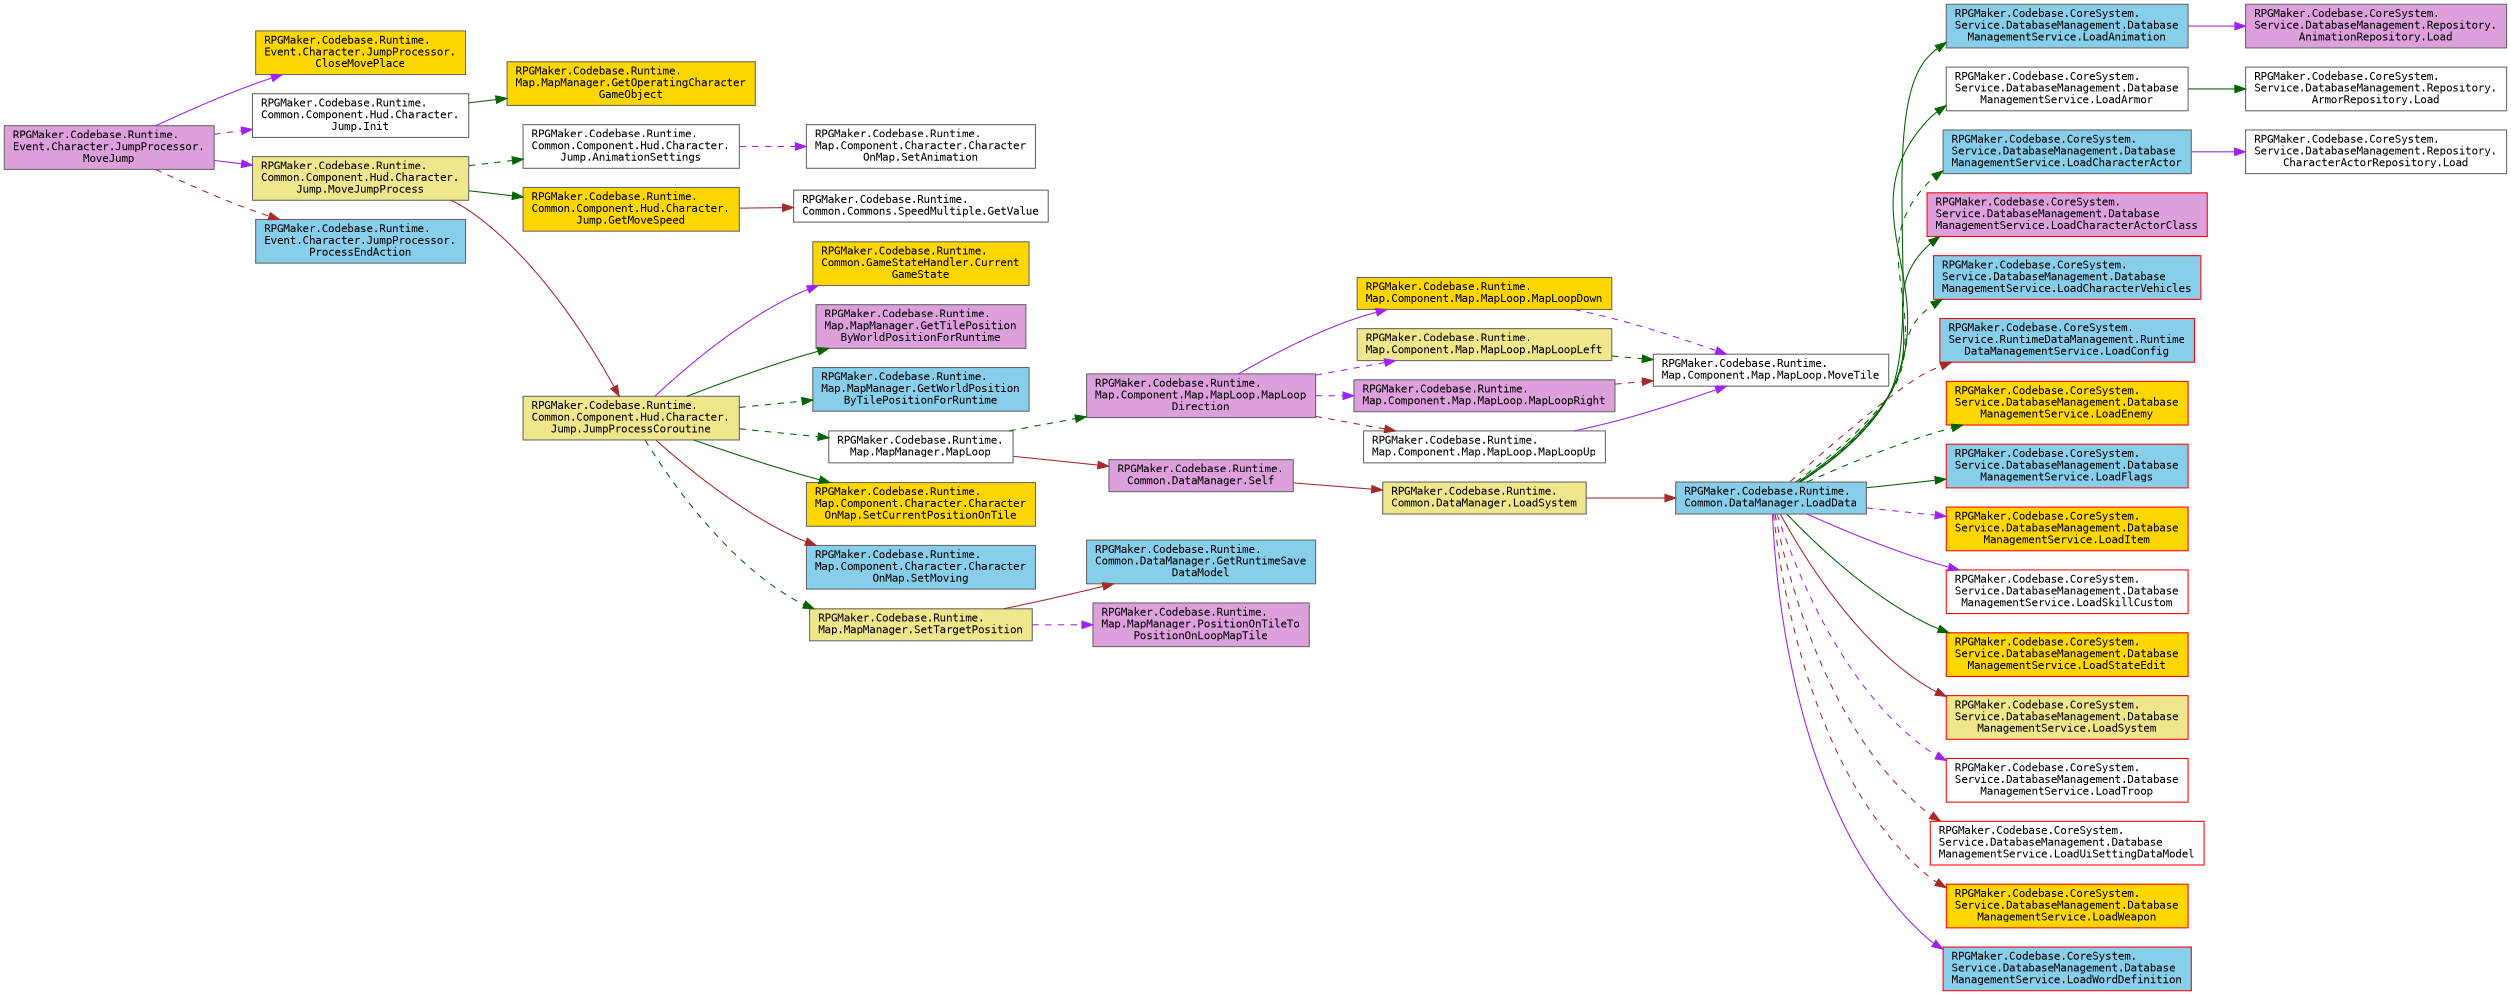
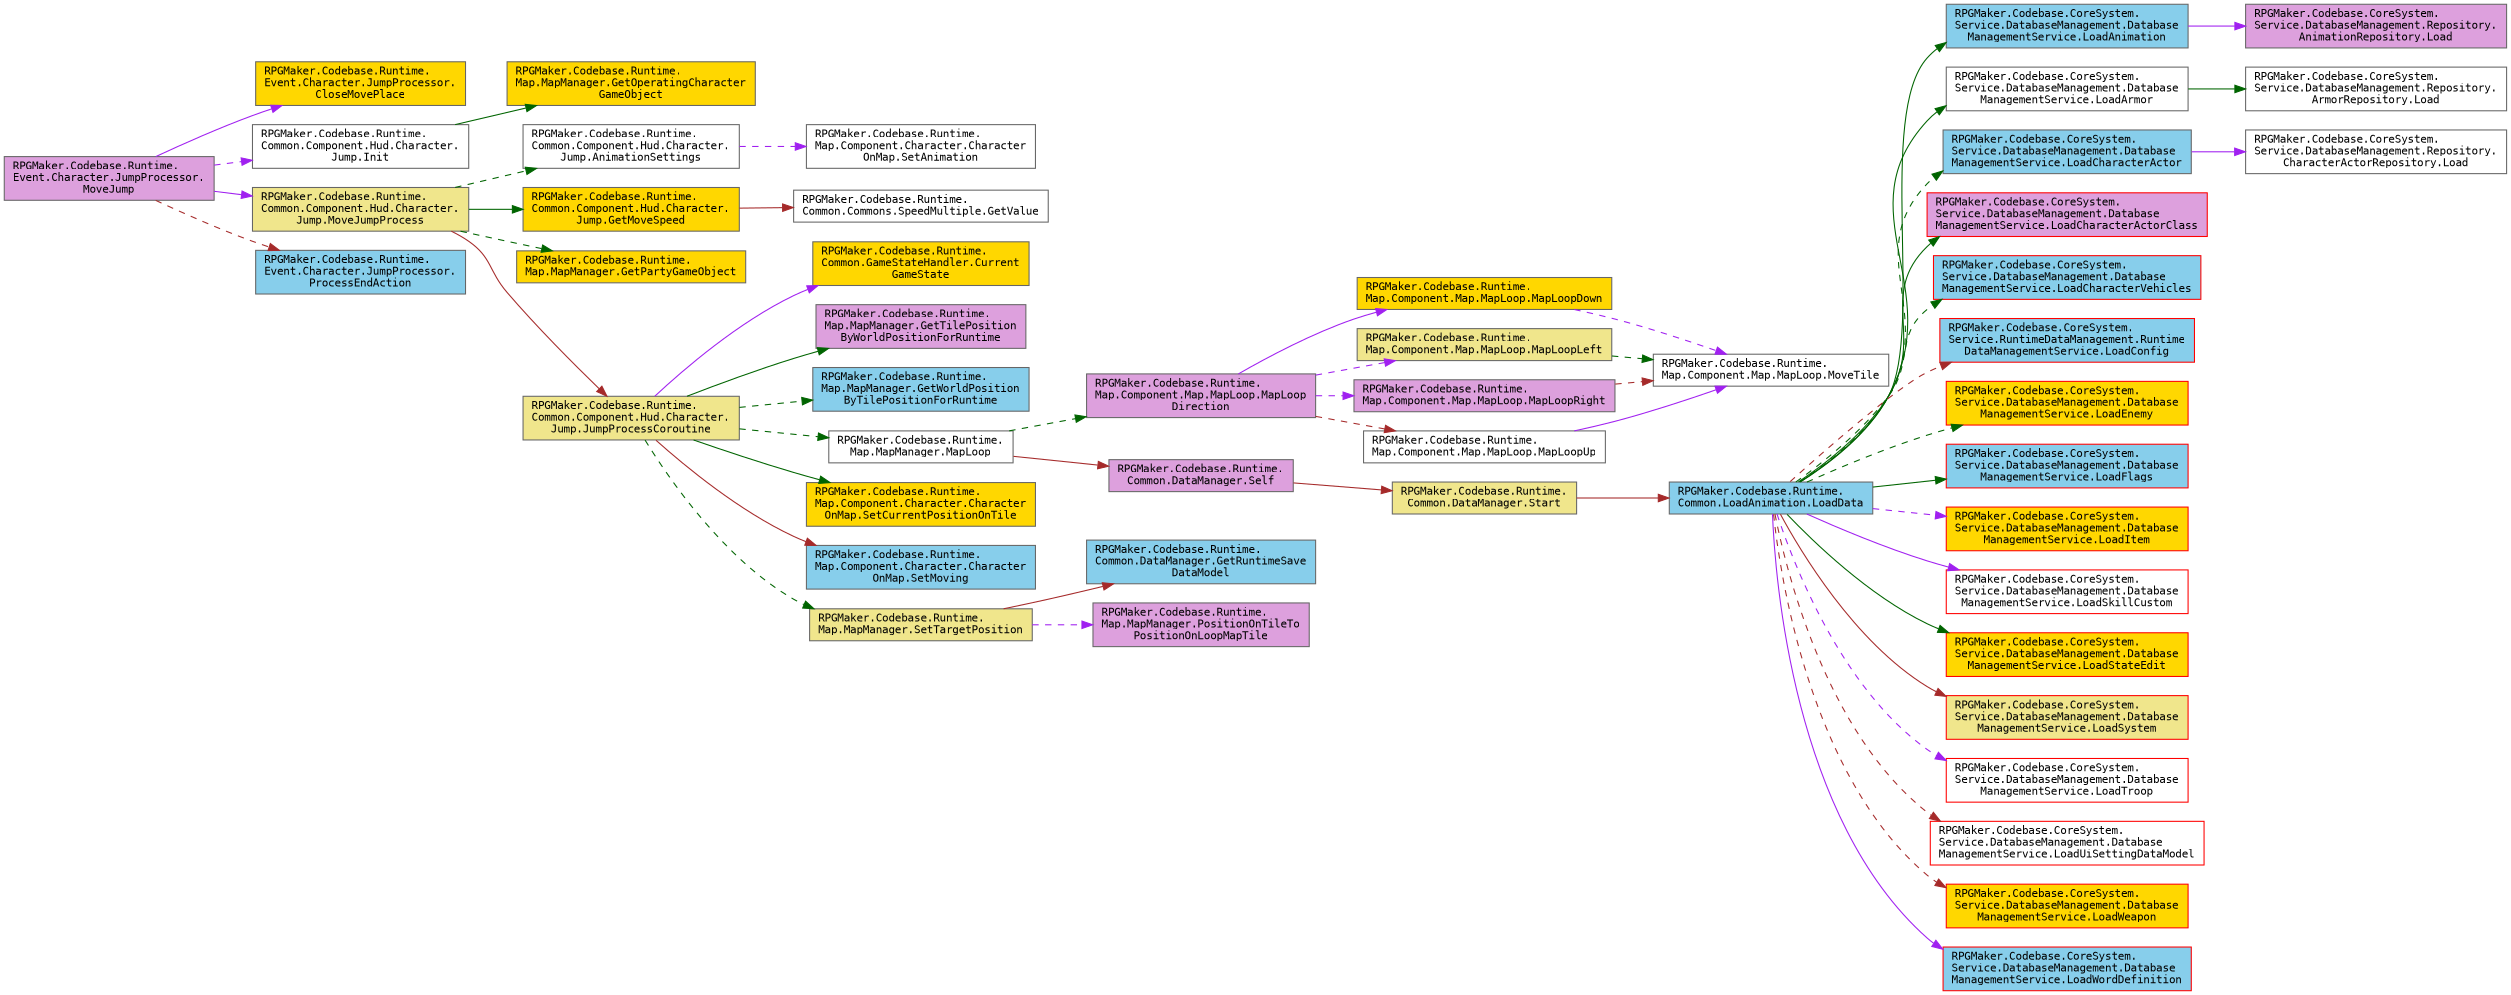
node "RPGMaker.Codebase.Runtime. Map.MapManager.GetPartyGameObject": added
node "RPGMaker.Codebase.Runtime. Common.DataManager.LoadSystem": label "RPGMaker.Codebase.Runtime. Common.DataManager.LoadSystem" -> "RPGMaker.Codebase.Runtime. Common.DataManager.Start"
node "RPGMaker.Codebase.Runtime. Common.DataManager.LoadData": label "RPGMaker.Codebase.Runtime. Common.DataManager.LoadData" -> "RPGMaker.Codebase.Runtime. Common.LoadAnimation.LoadData"
